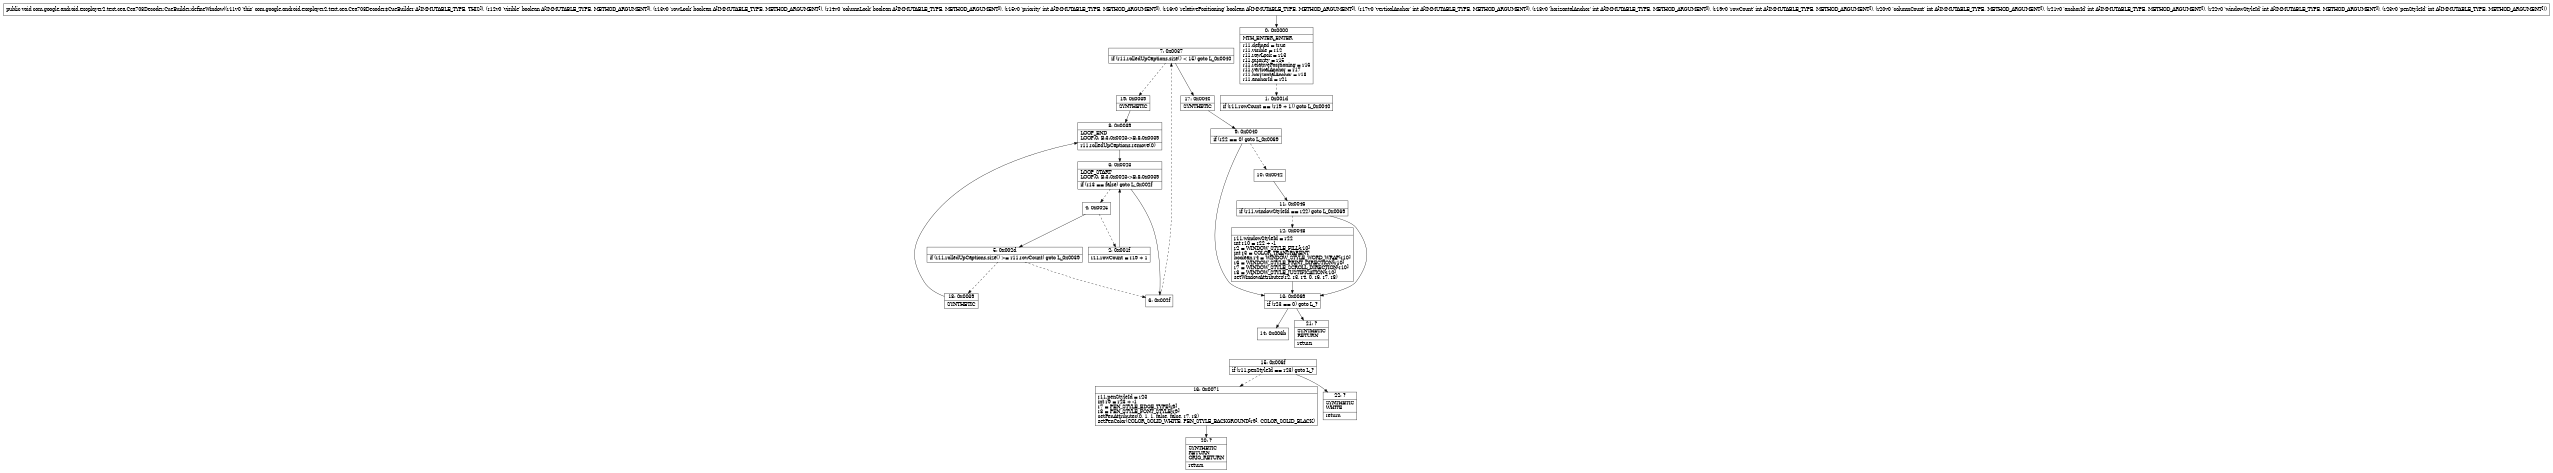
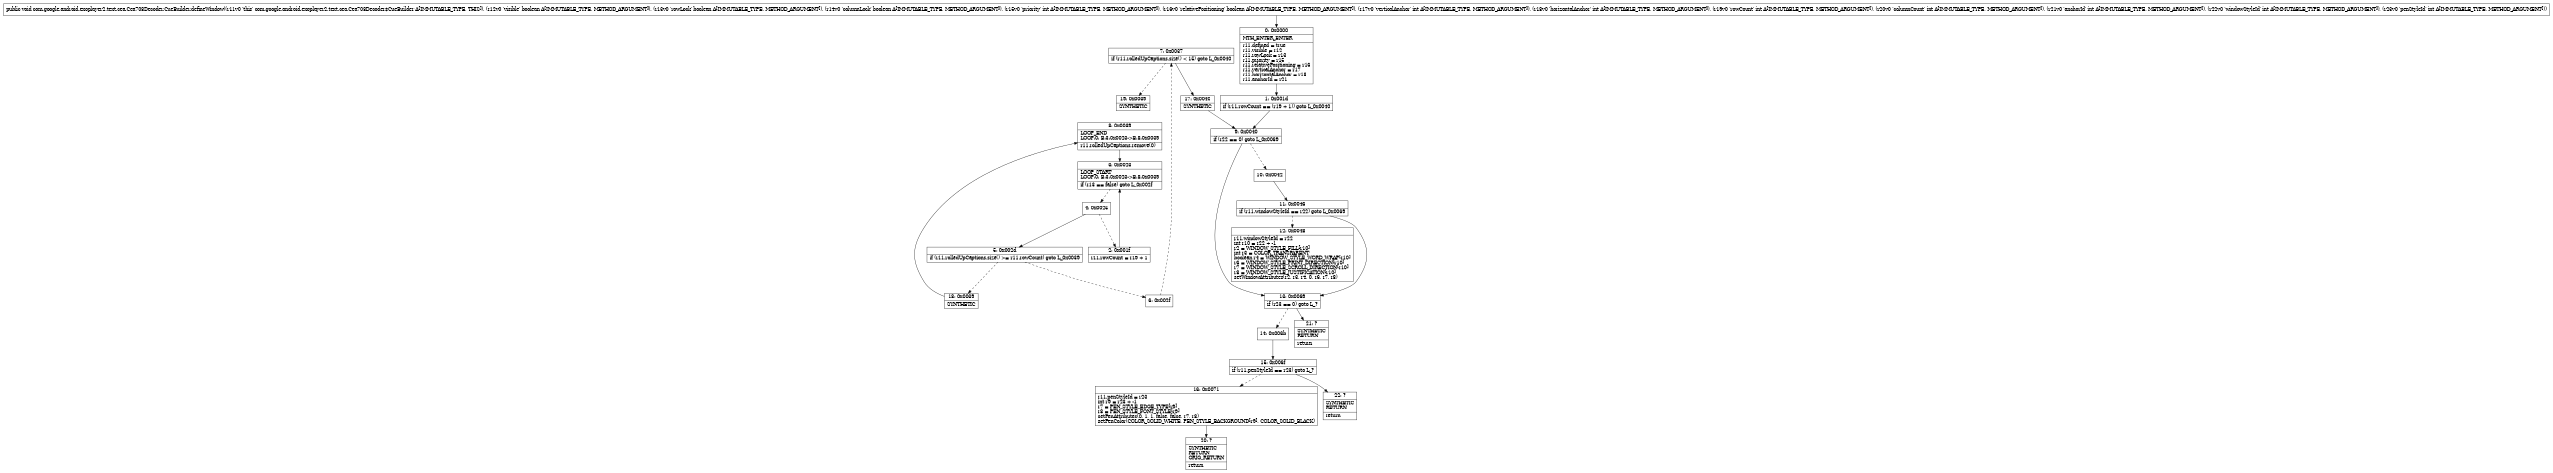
edge "0: 0x0000" -> "1: 0x001d": style dashed -> solid
edge "19: 0x0039" -> "8: 0x0039": removed
edge "1: 0x001d" -> "9: 0x0040": added
edge "3: 0x0023" -> "6: 0x002f": removed
edge "12: 0x0048" -> "13: 0x0069": removed
edge "13: 0x0069" -> "14: 0x006b": style solid -> dashed
edge "14: 0x006b" -> "15: 0x006f": added
node "22: ?": text "WHITE" -> "RETURN"
